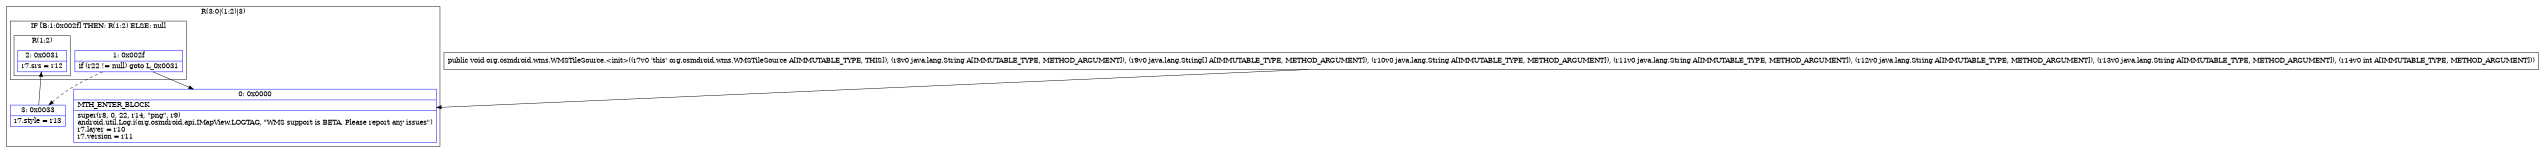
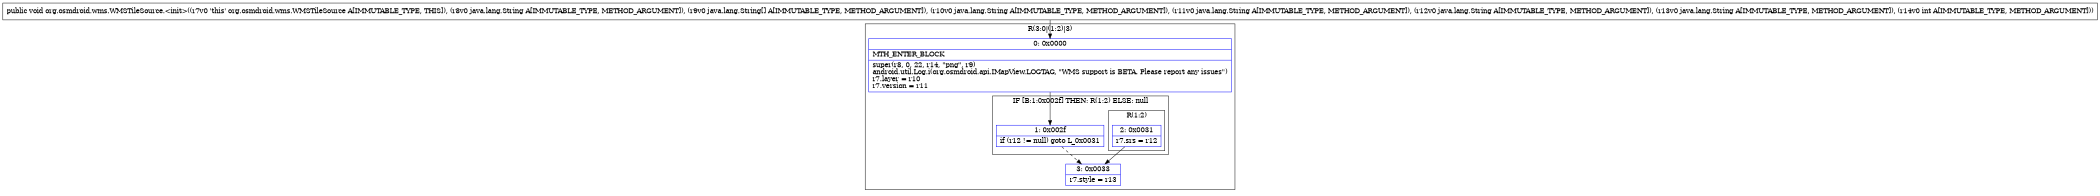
node "1: 0x002f": text "if (r22 != null) goto L_0x0031" -> "if (r12 != null) goto L_0x0031"
edge "1: 0x002f" -> "0: 0x0000": reversed
edge "3: 0x0033" -> "2: 0x0031": reversed
